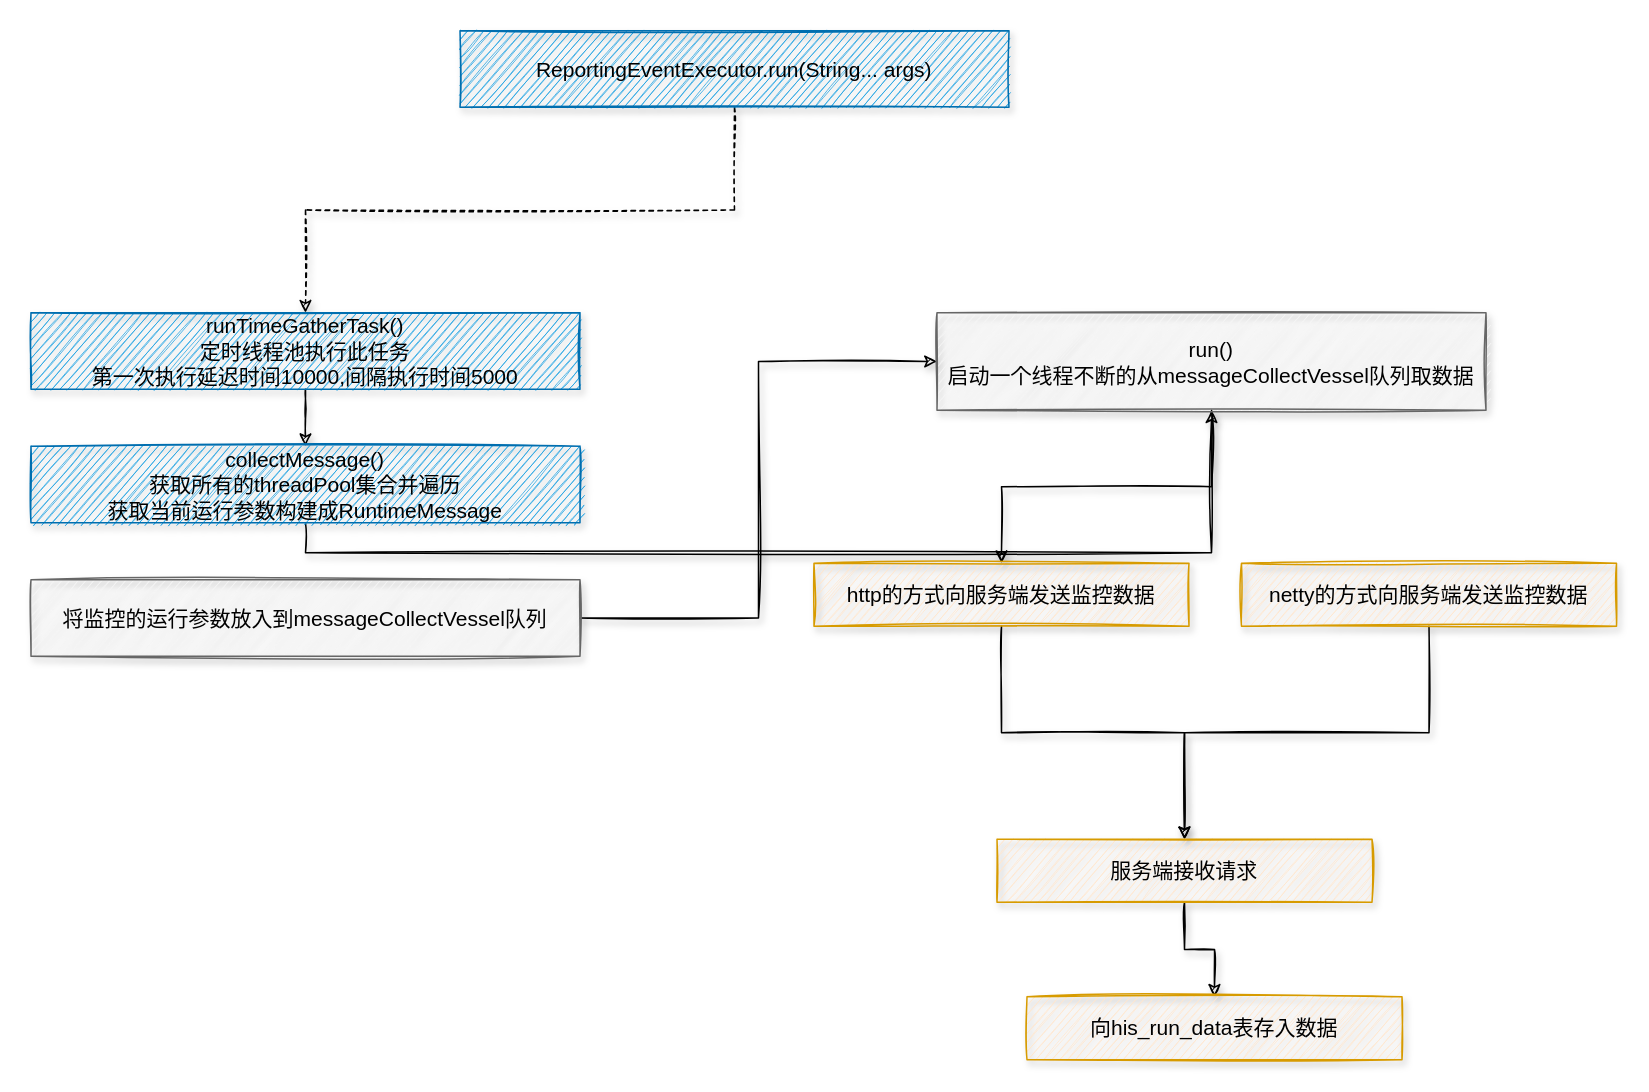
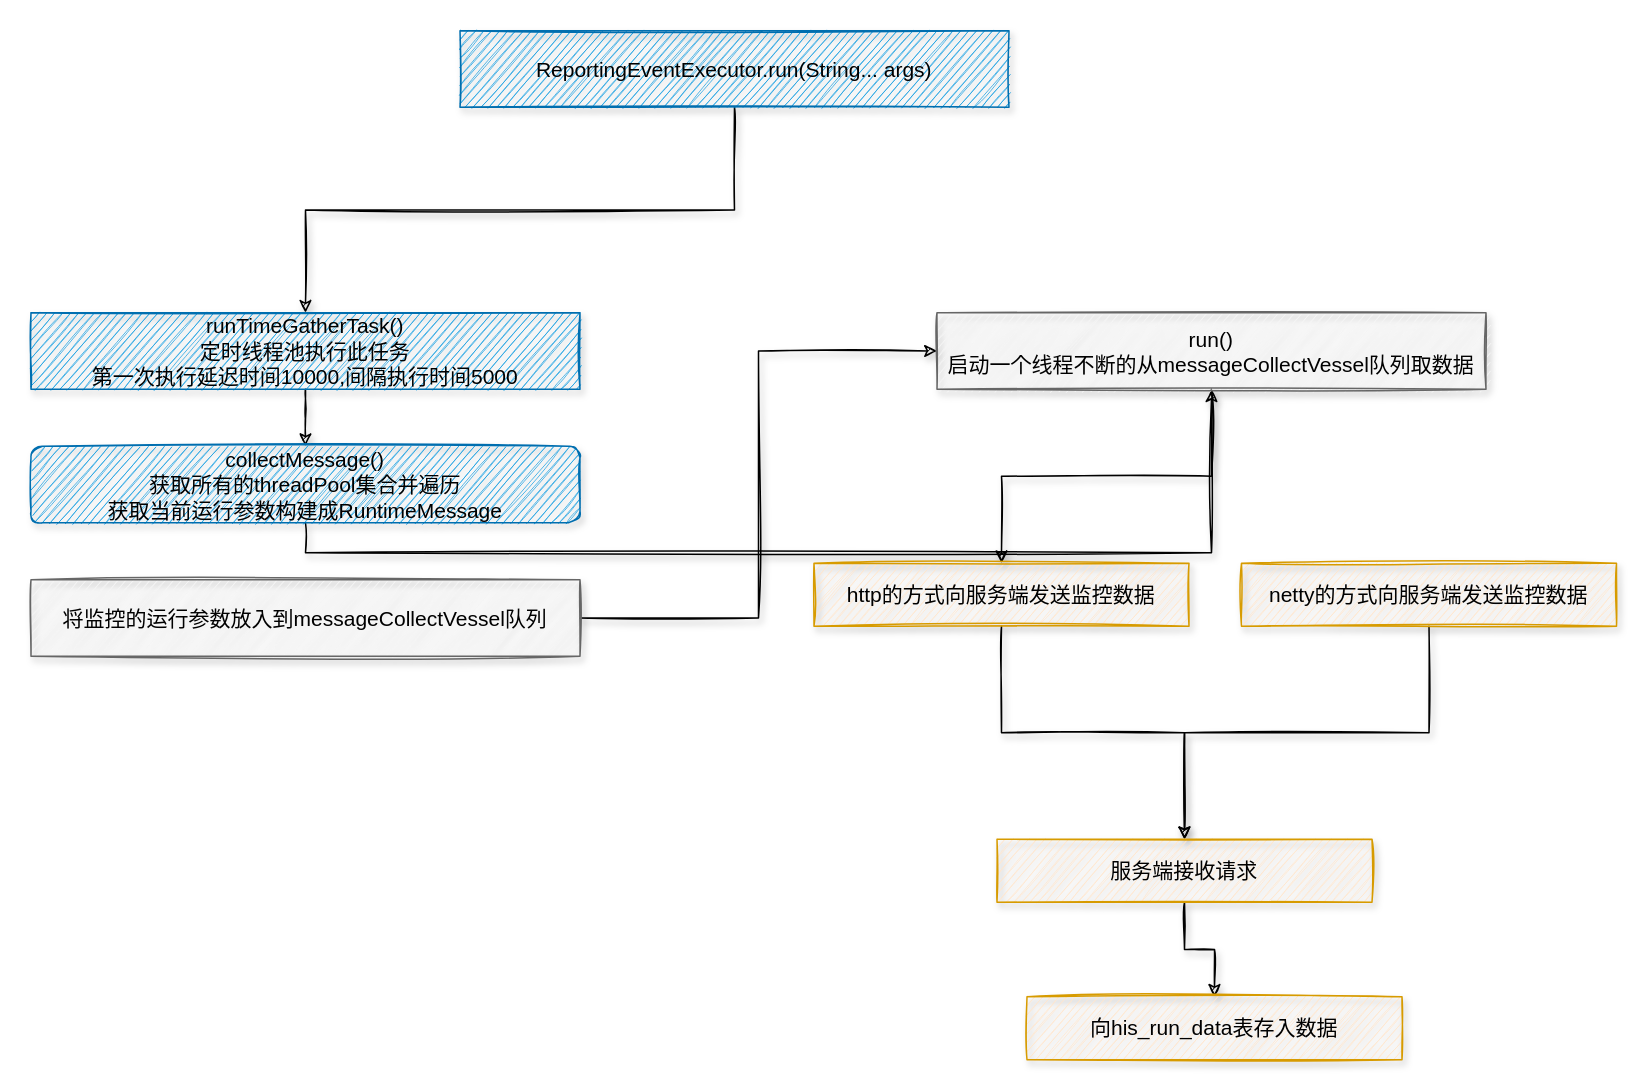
edge "ReportingEventExecutor.run(String... args)" -> "runTimeGatherTask() 定时线程池执行此任务 第一次执行延迟时间10000,间隔执行时间5000": style dashed -> solid
node "run() 启动一个线程不断的从messageCollectVessel队列取数据": size 549x98 -> 549x77
node "collectMessage() 获取所有的threadPool集合并遍历 获取当前运行参数构建成RuntimeMessage": shape rectangle -> rounded rectangle
